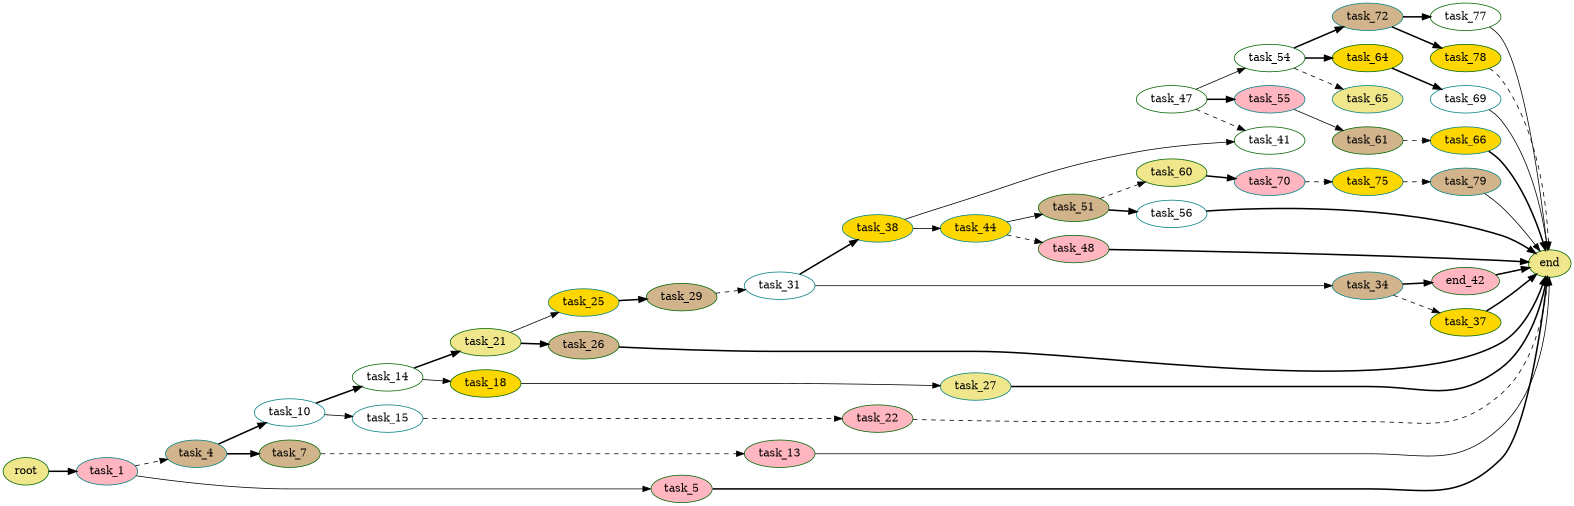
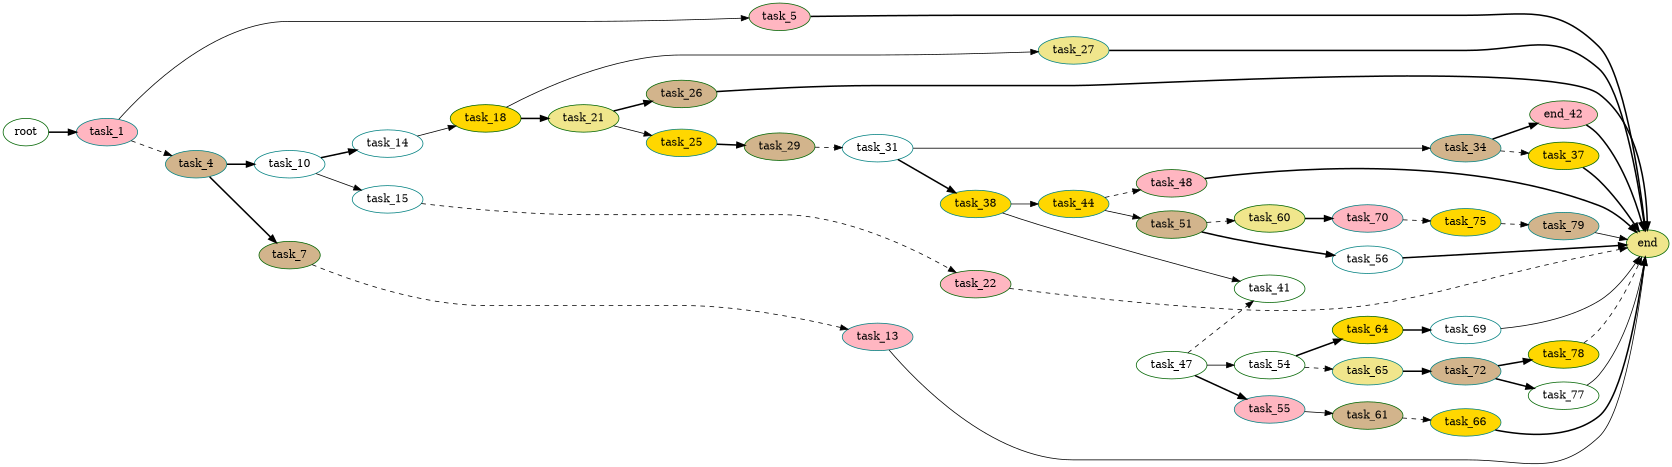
edge "task_54" -> "task_72": now "task_65" -> "task_72"
edge "task_14" -> "task_21": now "task_18" -> "task_21"
node "task_14": color darkgreen -> teal
node "task_13": color darkgreen -> teal
node "root": fillcolor khaki -> white
